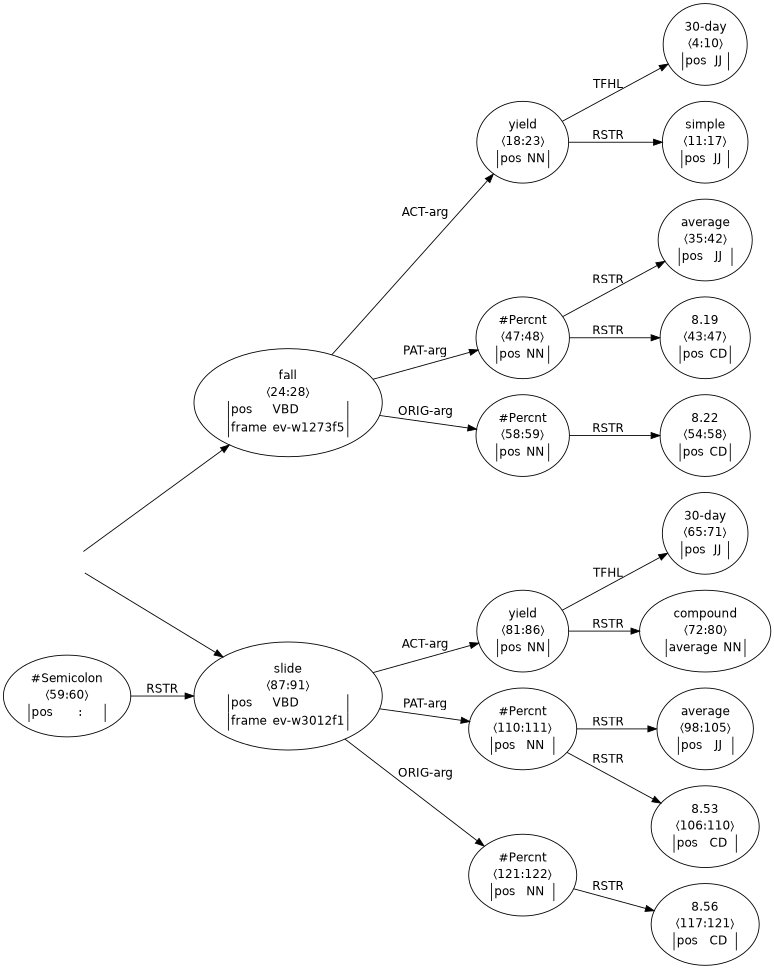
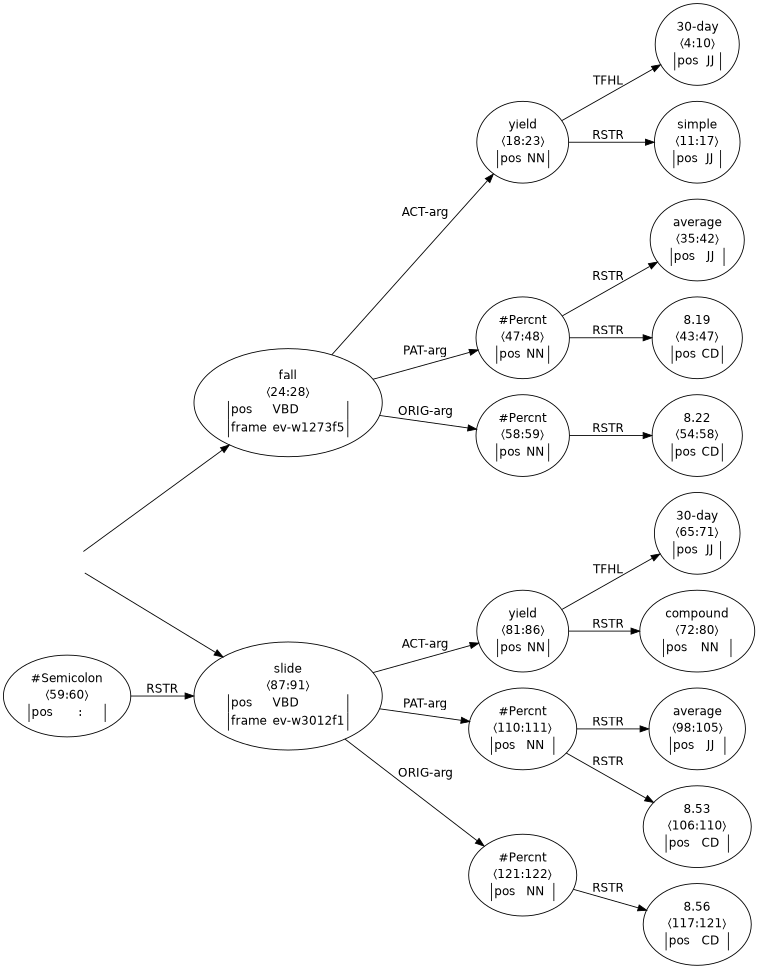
node "compound": text "average" -> "pos"
